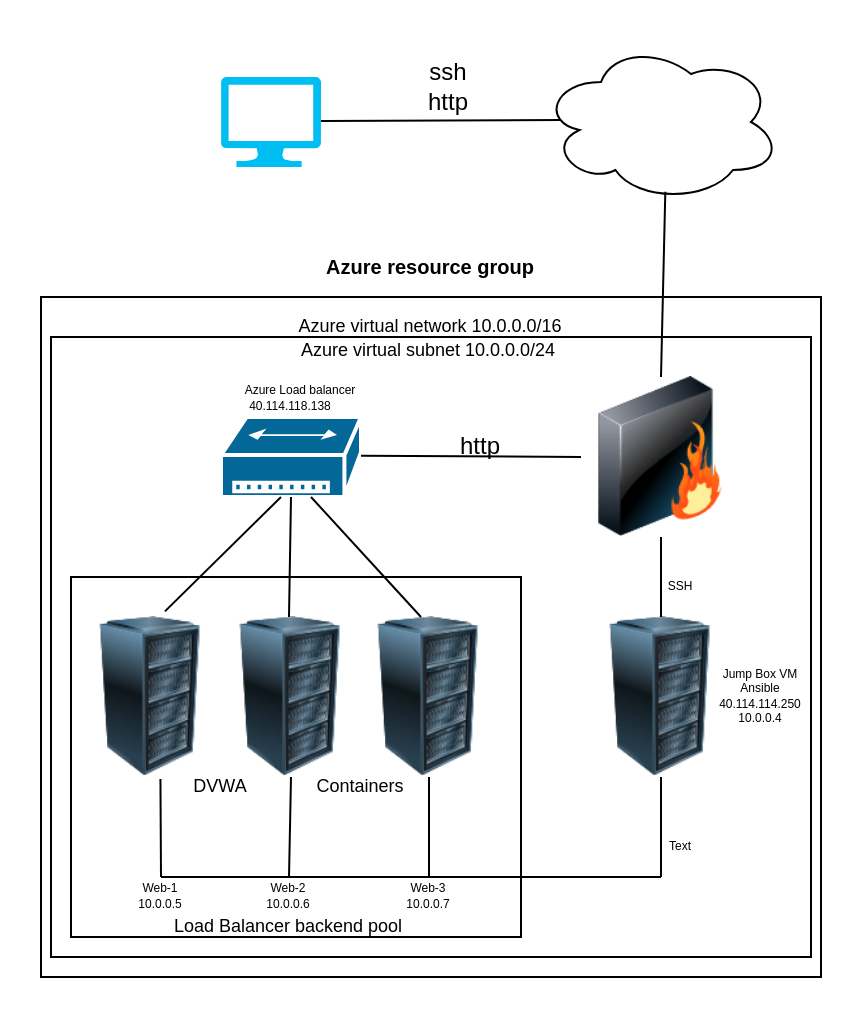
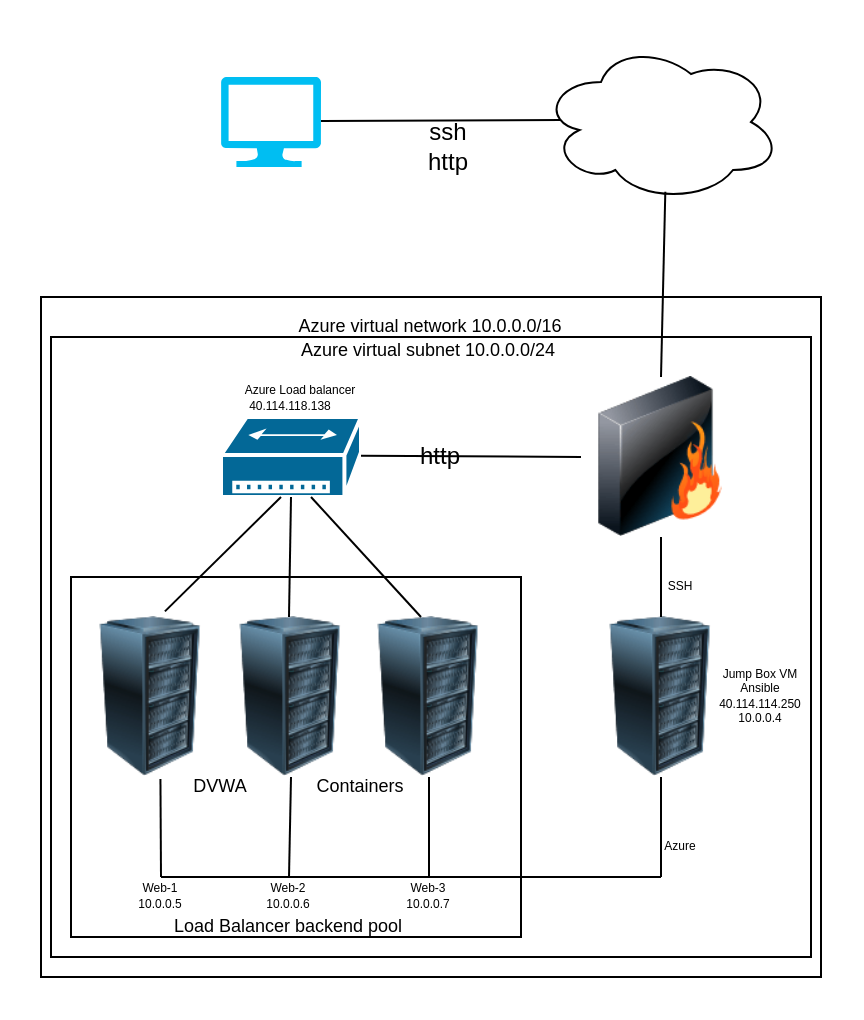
node "ssh http": moved (449, 87) -> (449, 147)
node "Azure resource group": removed
node "http": moved (481, 447) -> (441, 457)
node "Text": label "Text" -> "Azure"
